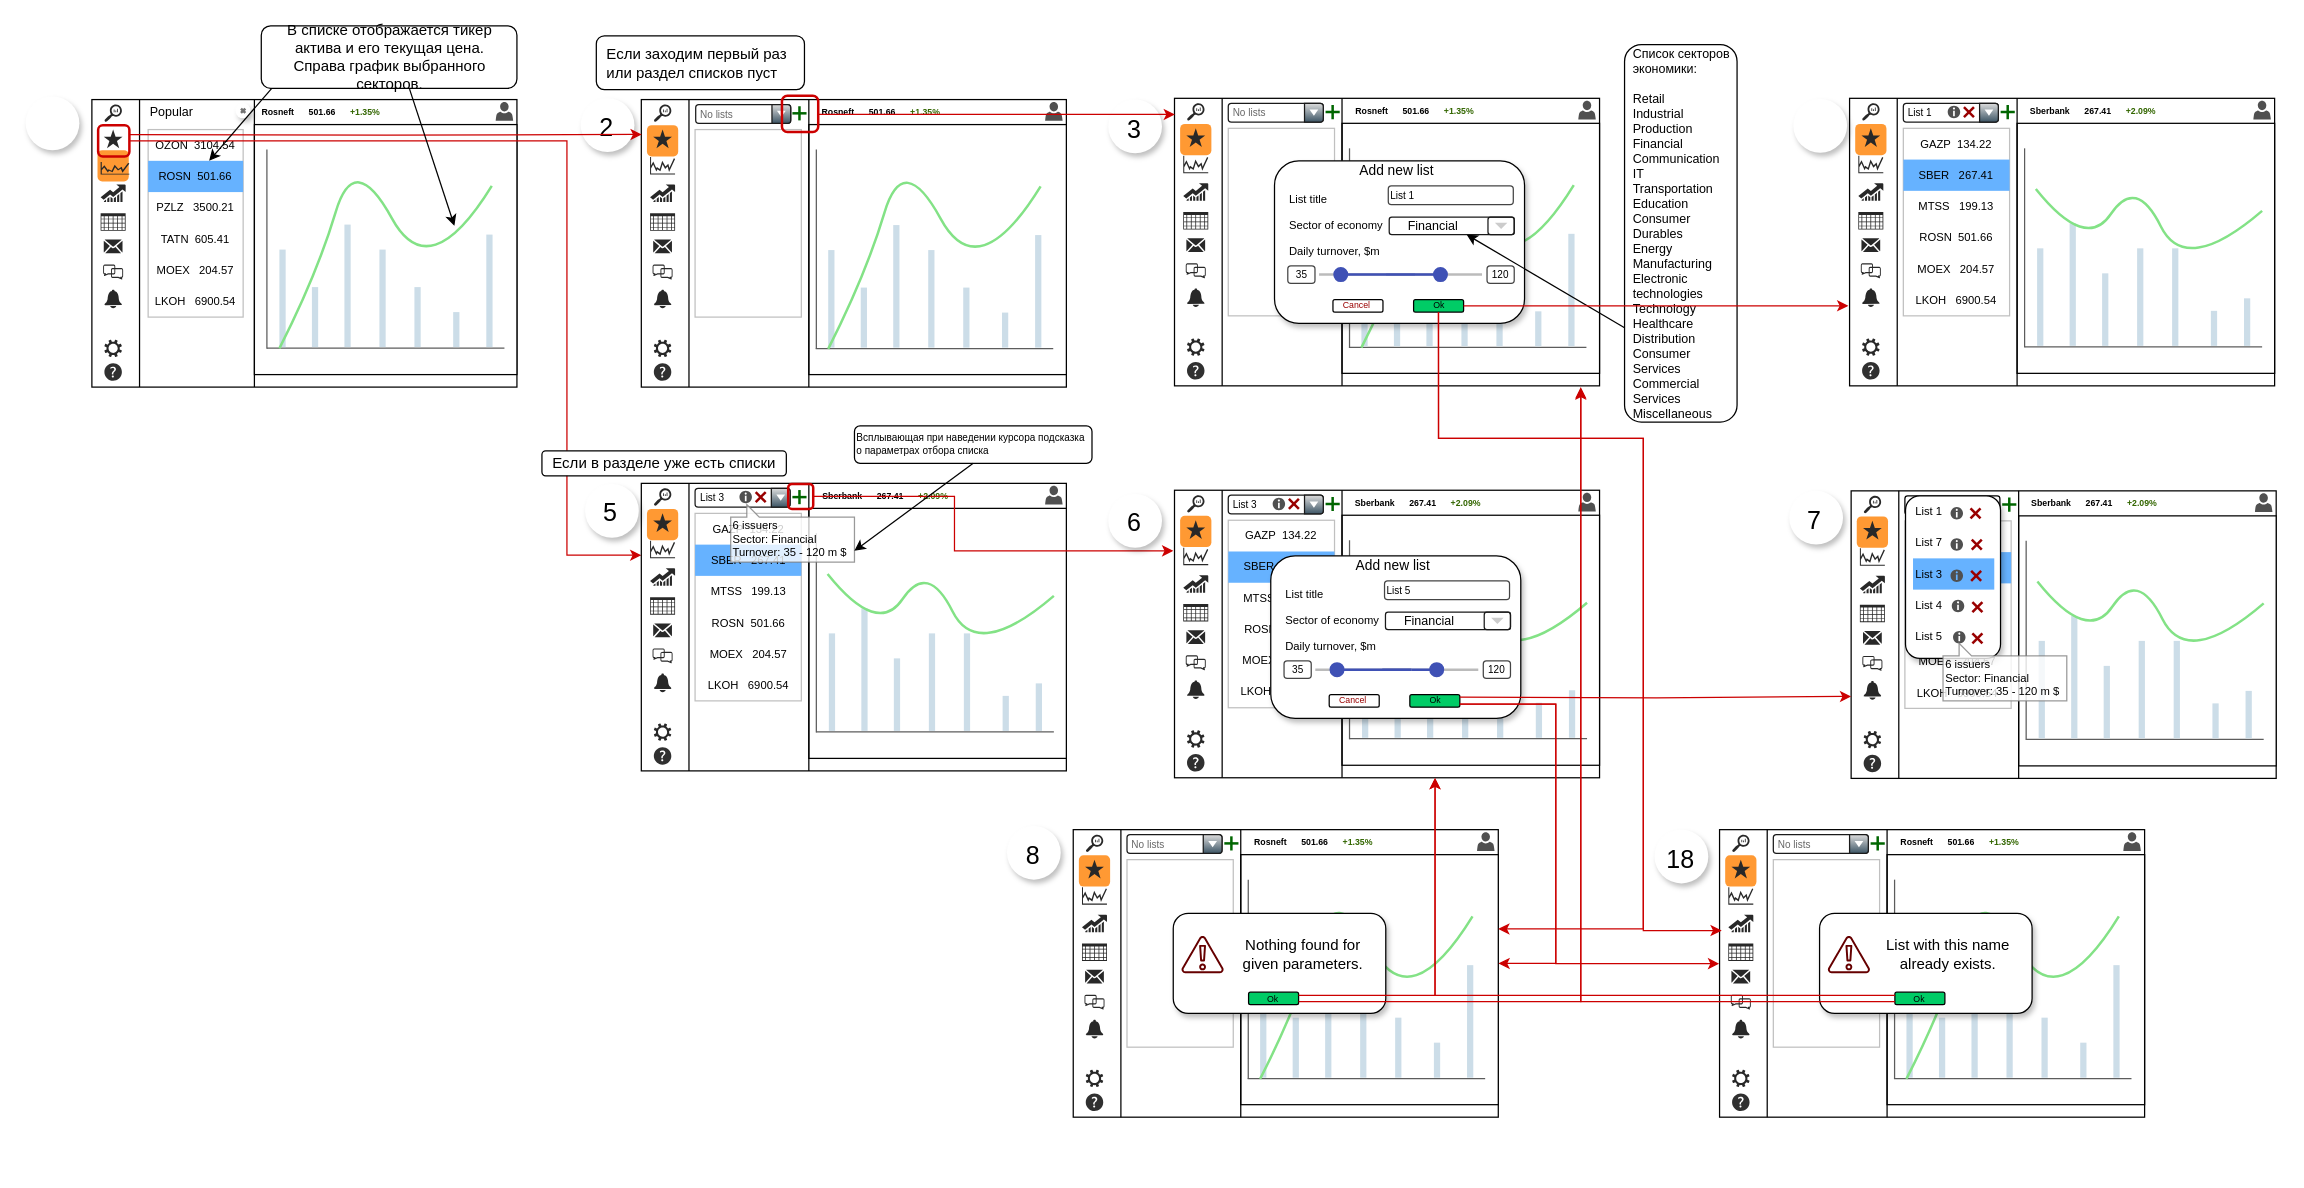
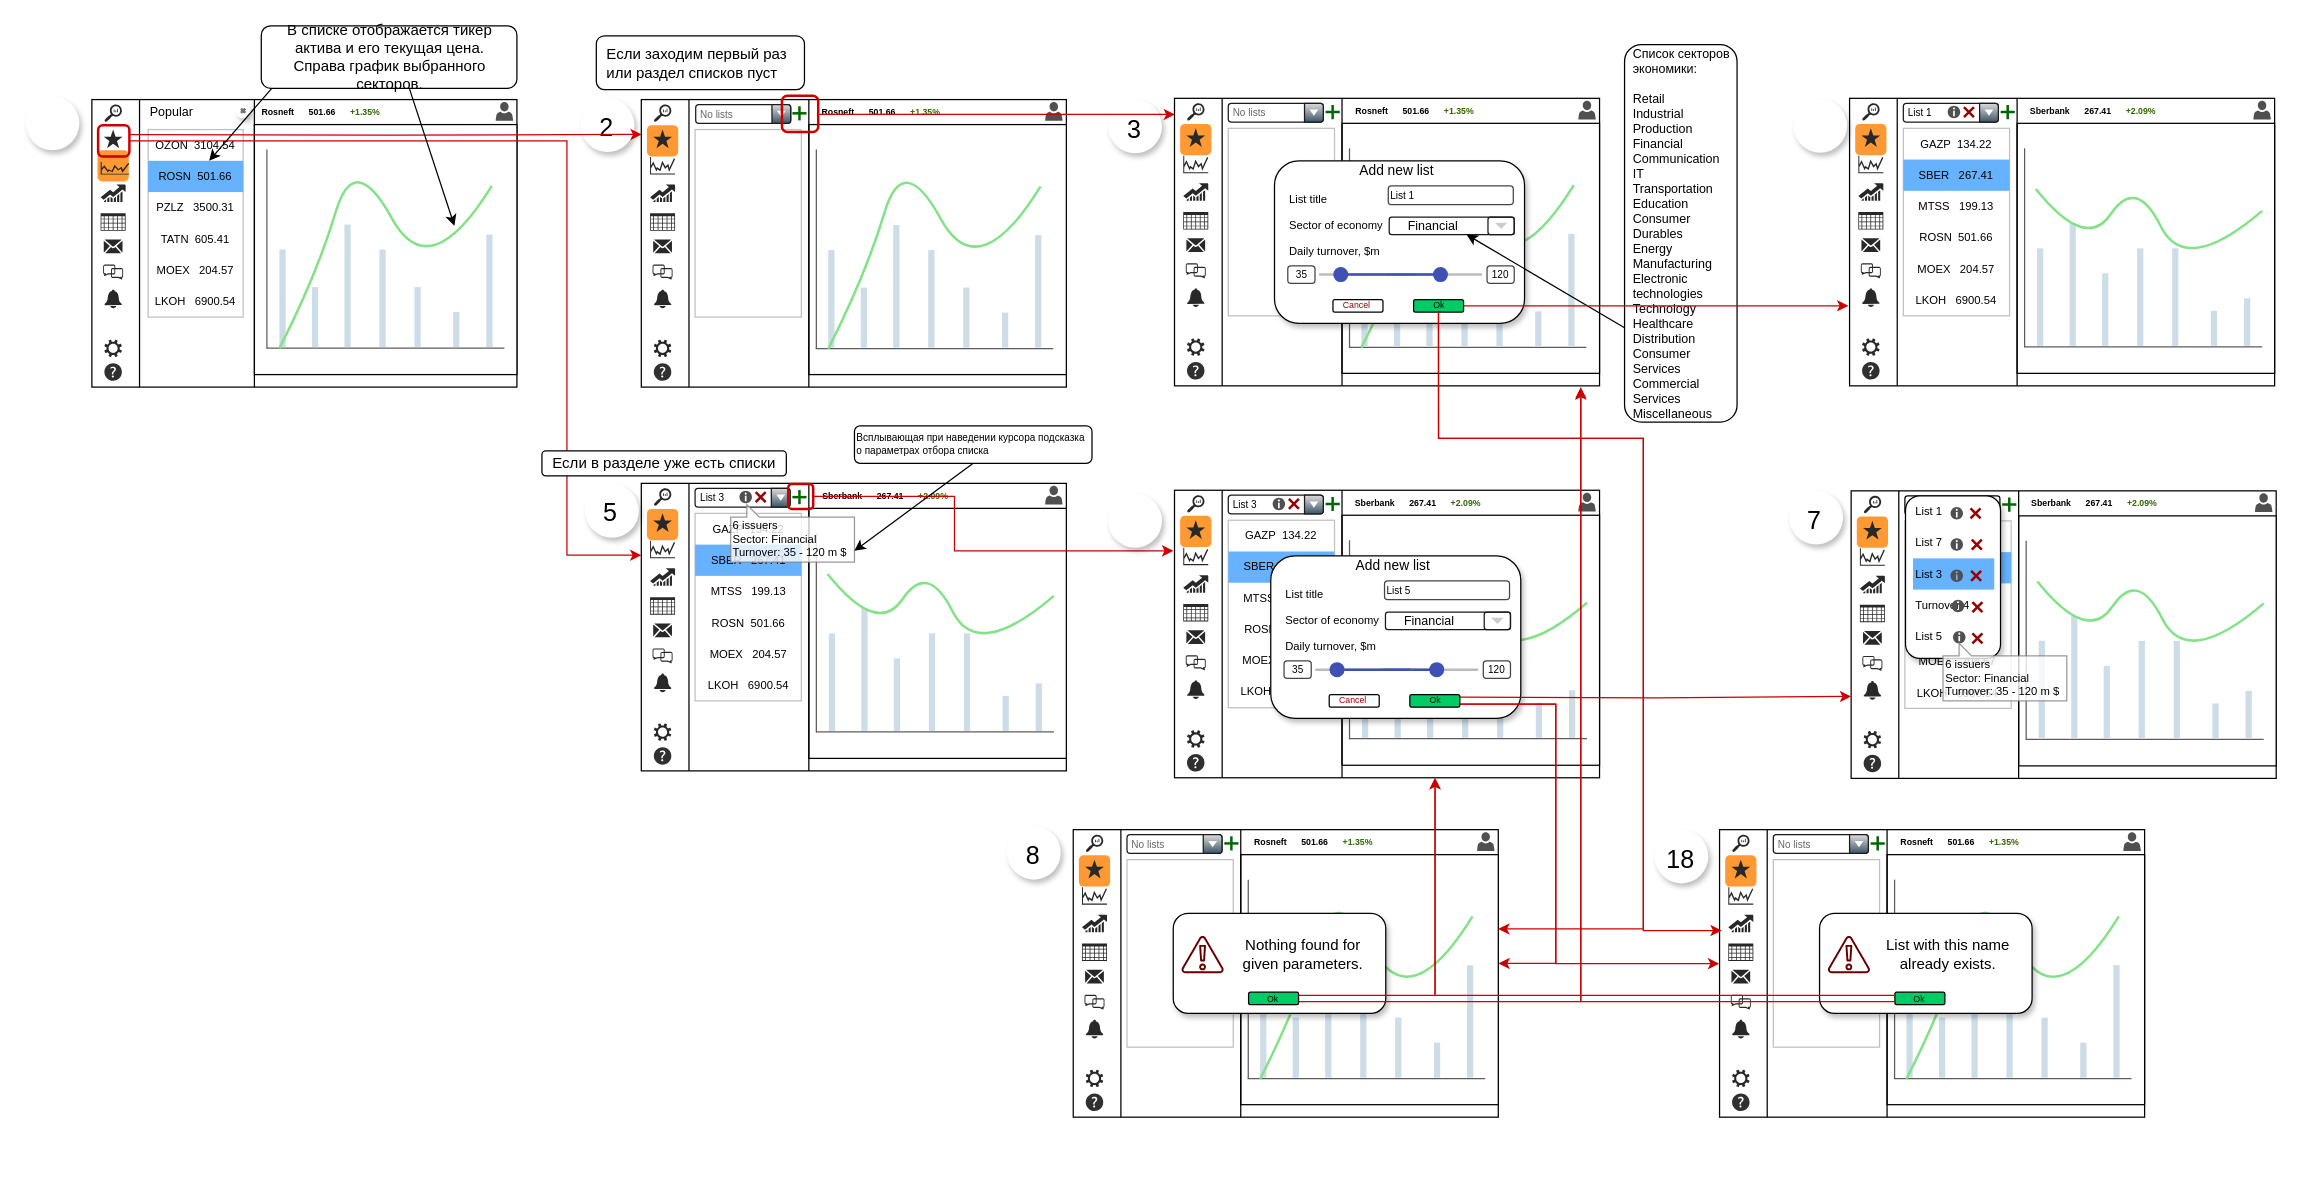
node "PZLZ 3500.21": label "PZLZ 3500.21" -> "PZLZ 3500.31"
node "6": removed
node "List 4": label "List 4" -> "Turnover 4"
